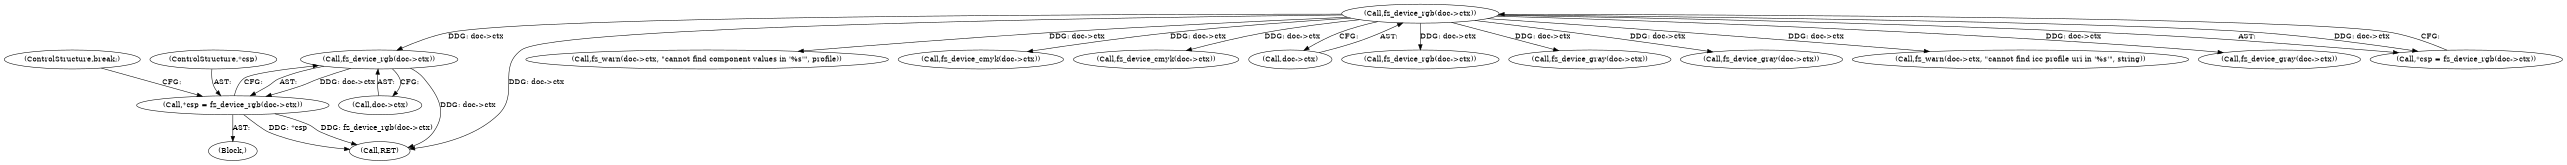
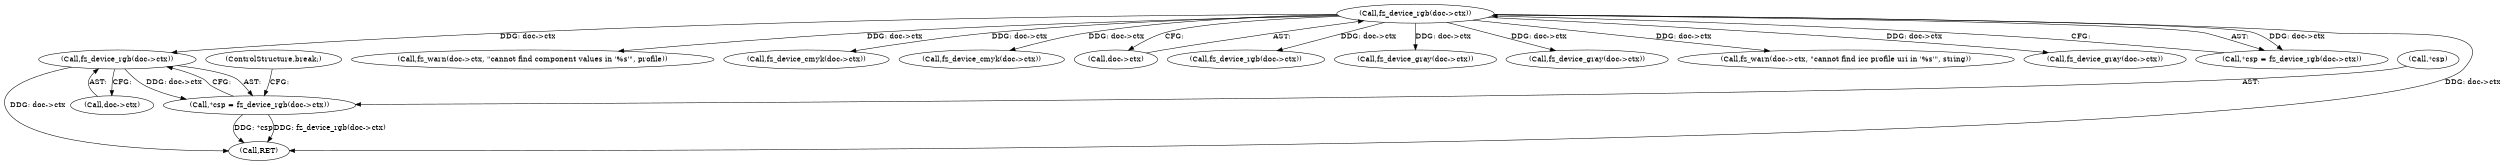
node "(ControlStructure,*csp)": label "(ControlStructure,*csp)" -> "(Call,*csp)"
node "(Block,)": removed
